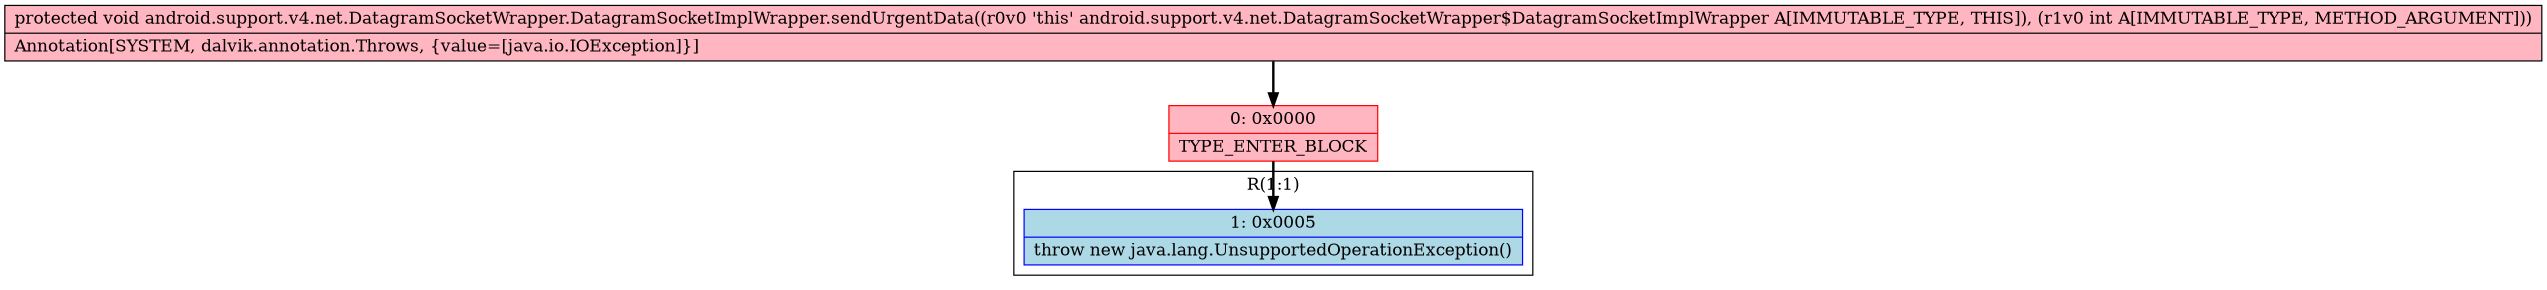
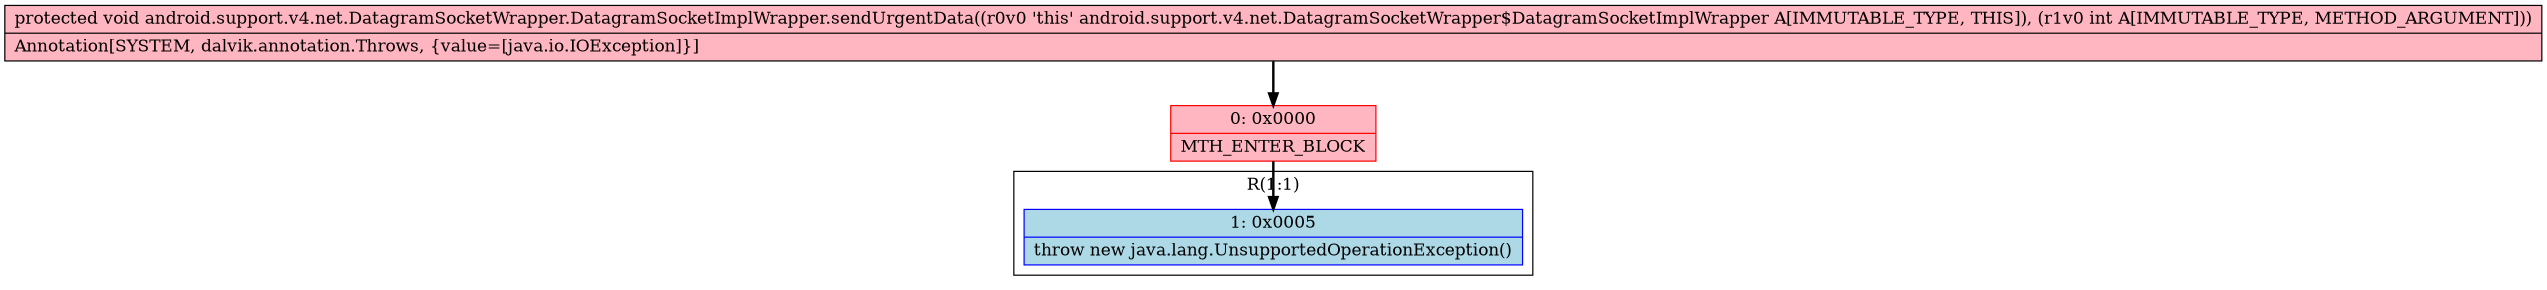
node "0: 0x0000": text "TYPE_ENTER_BLOCK" -> "MTH_ENTER_BLOCK"
